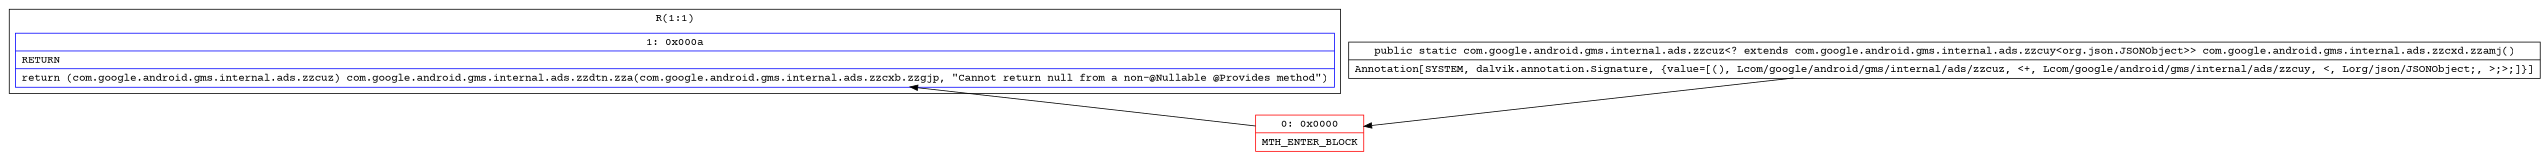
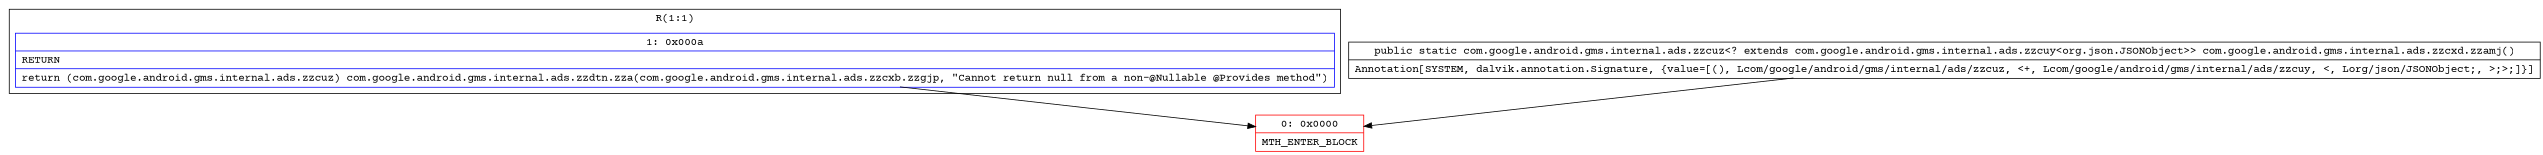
edge "0: 0x0000" -> "1: 0x000a": reversed
